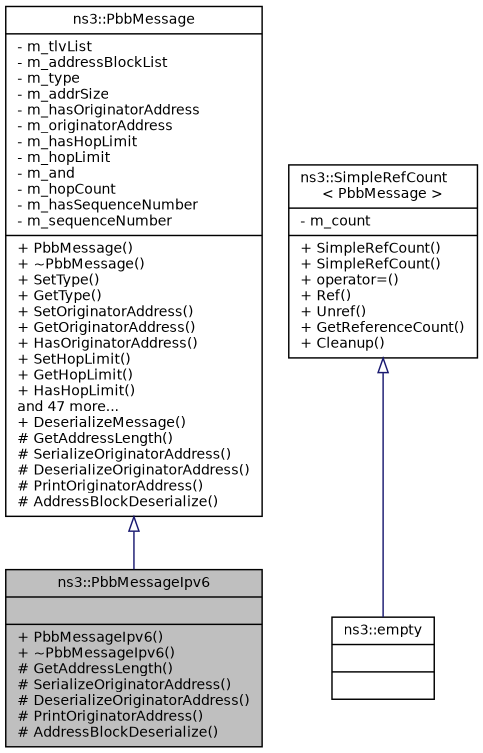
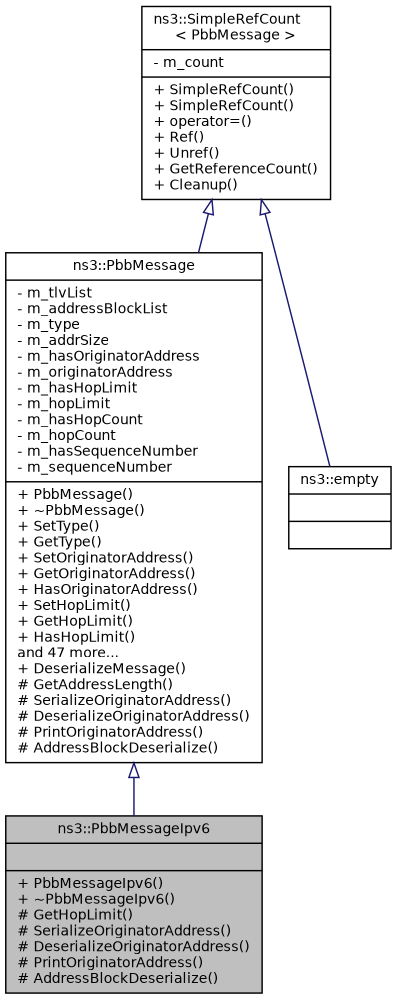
node "ns3::PbbMessage": text "- m_and" -> "- m_hasHopCount"
edge "ns3::PbbMessage" -> "ns3::SimpleRefCount": added
node "ns3::PbbMessageIpv6": text "# GetAddressLength()" -> "# GetHopLimit()"
